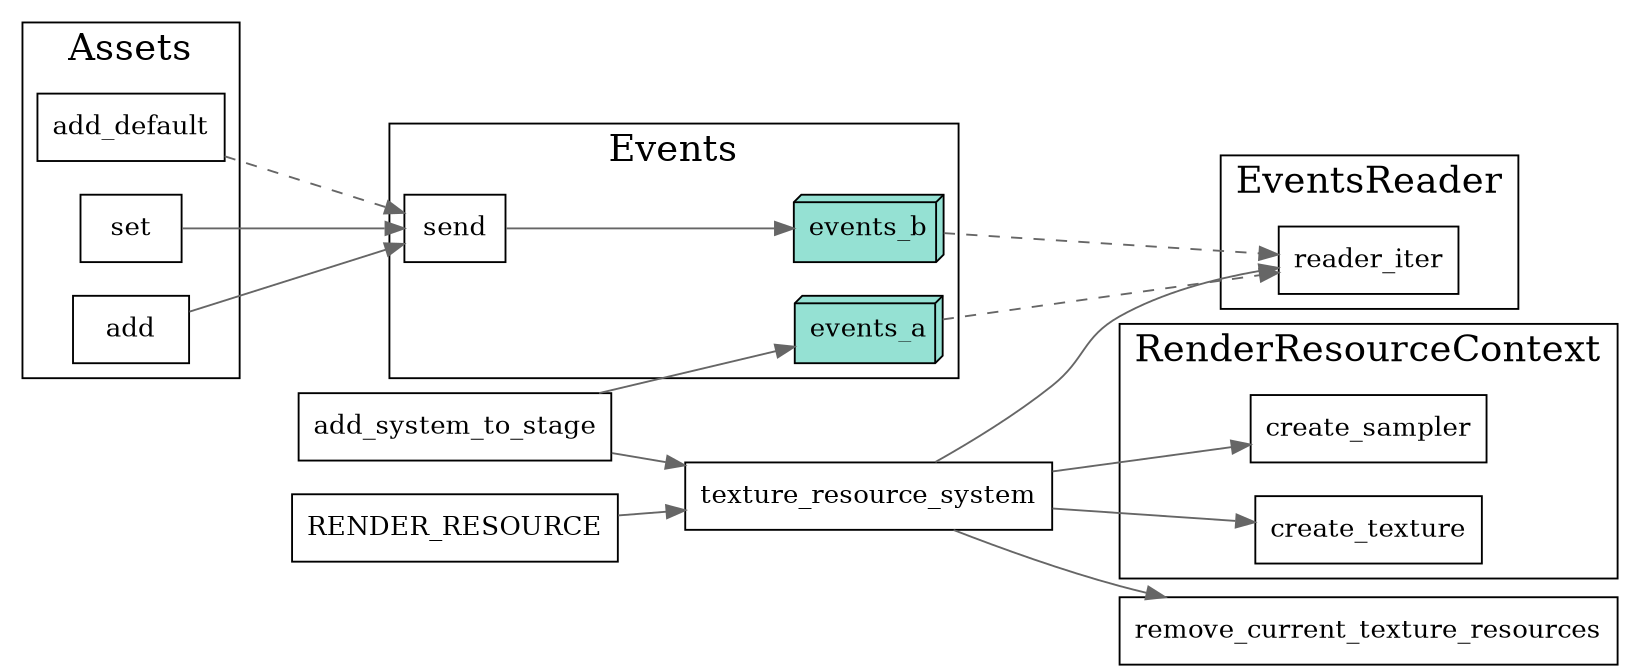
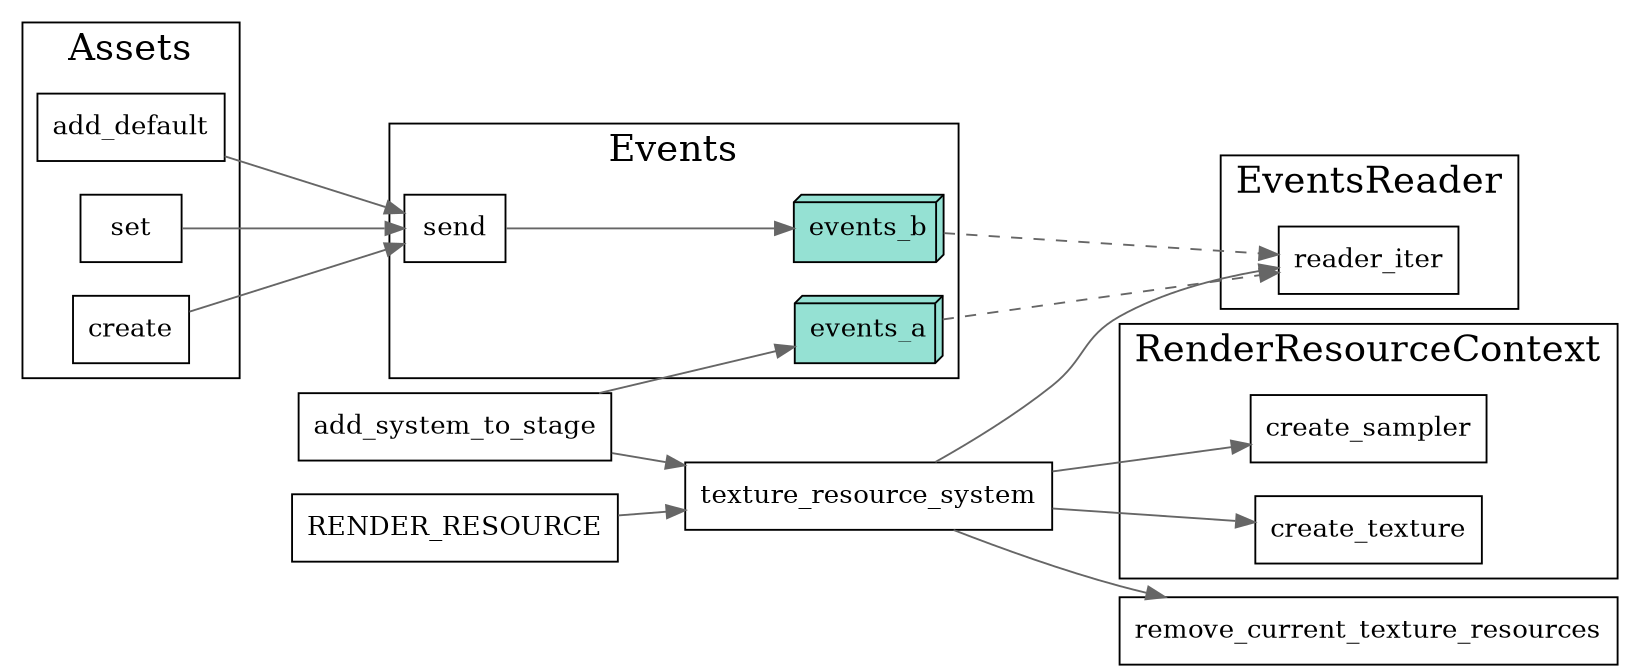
edge "add_default" -> "send": style dashed -> solid
node "add": label "add" -> "create"
